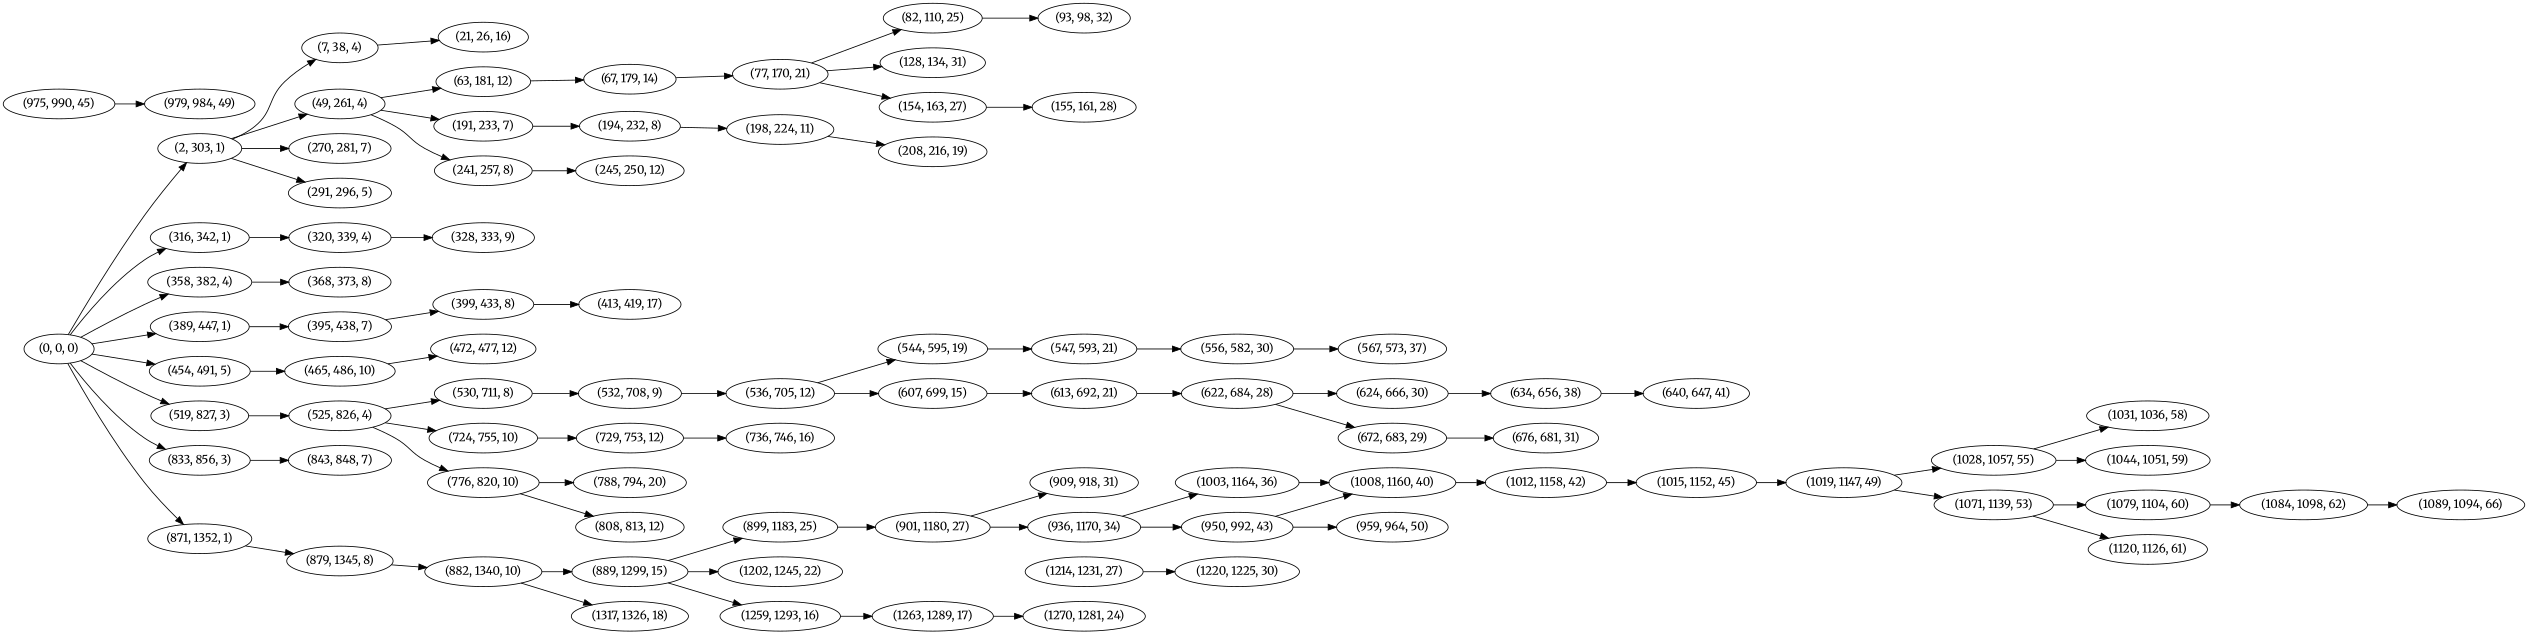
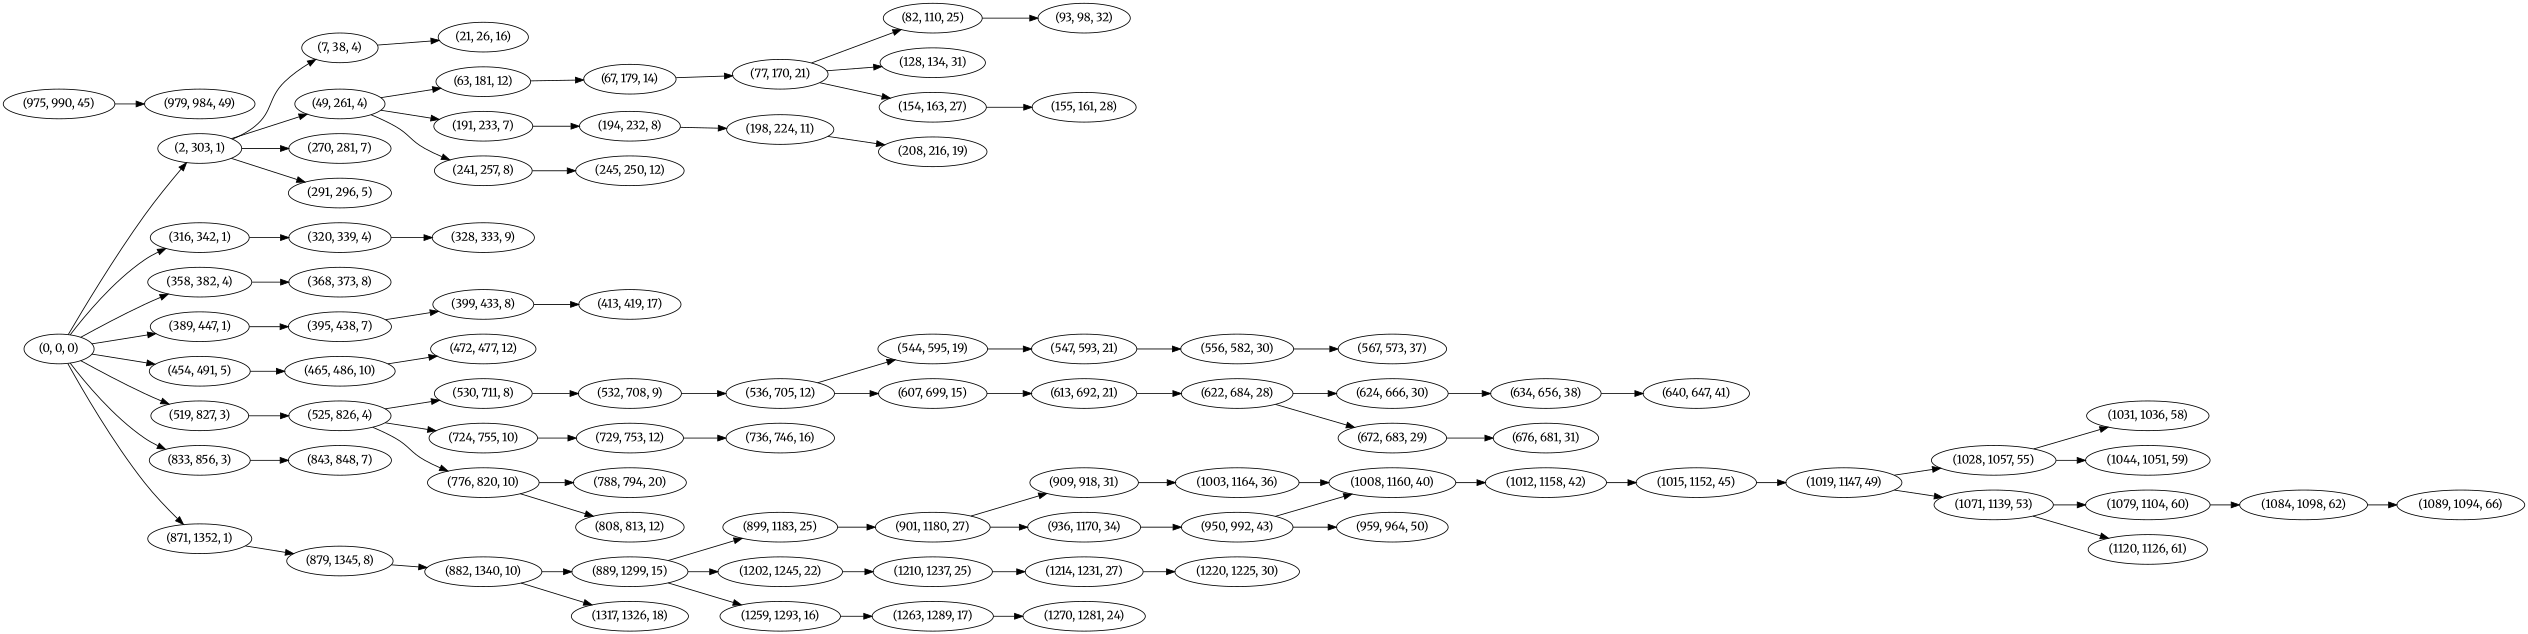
edge "(936, 1170, 34)" -> "(1003, 1164, 36)": now "(909, 918, 31)" -> "(1003, 1164, 36)"
node "(1210, 1237, 25)": added
